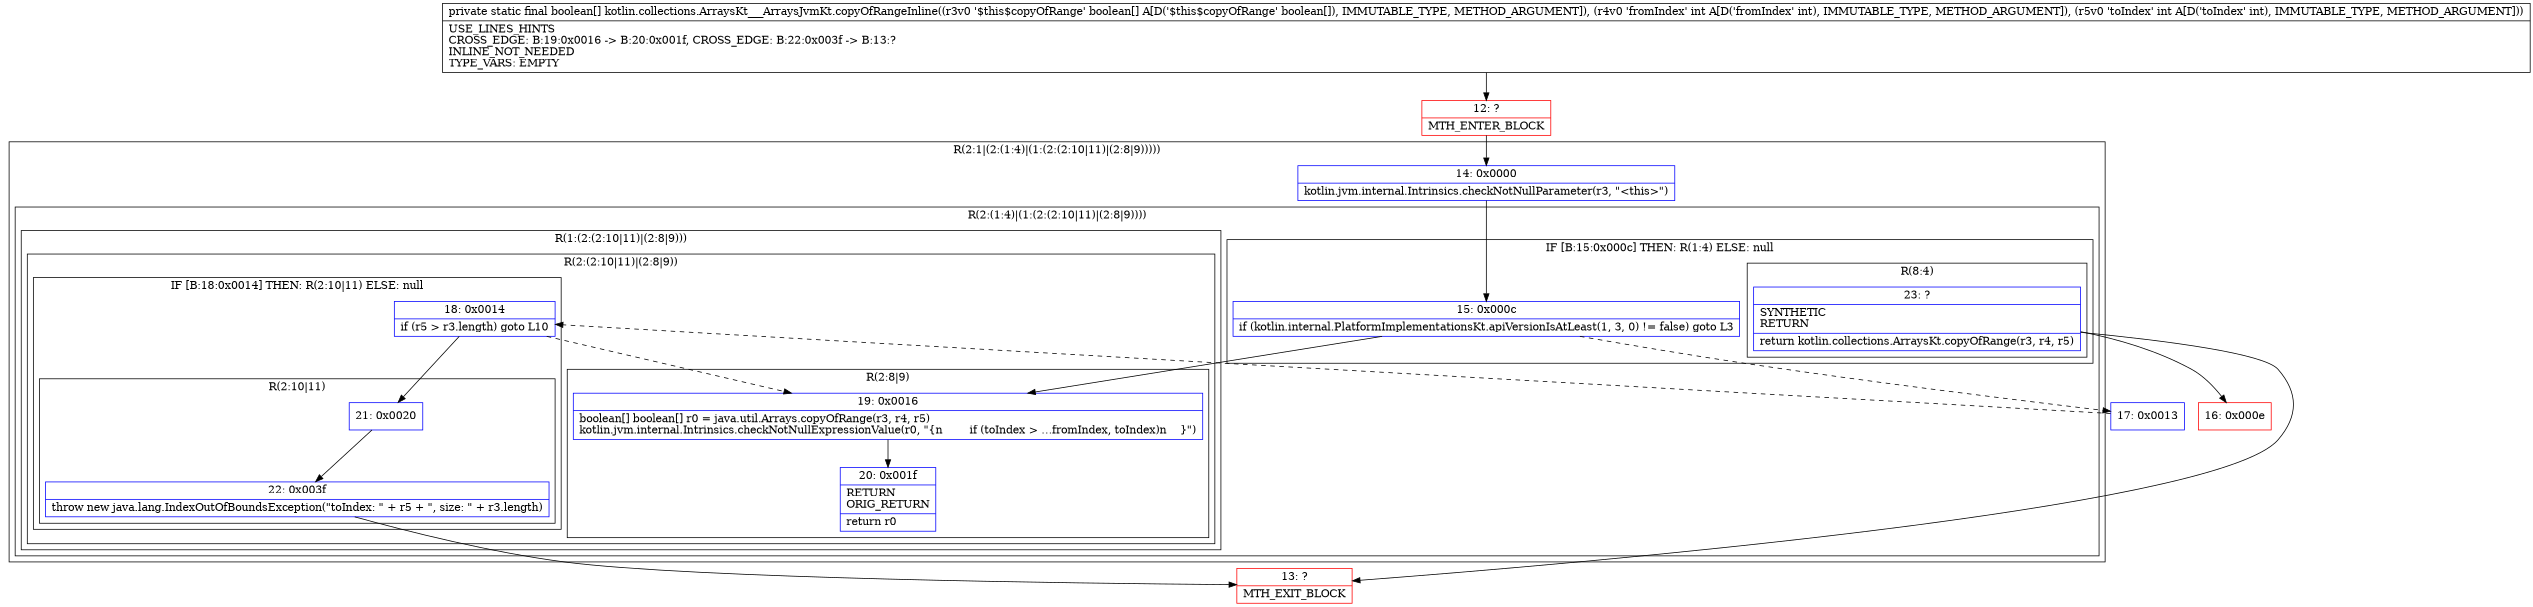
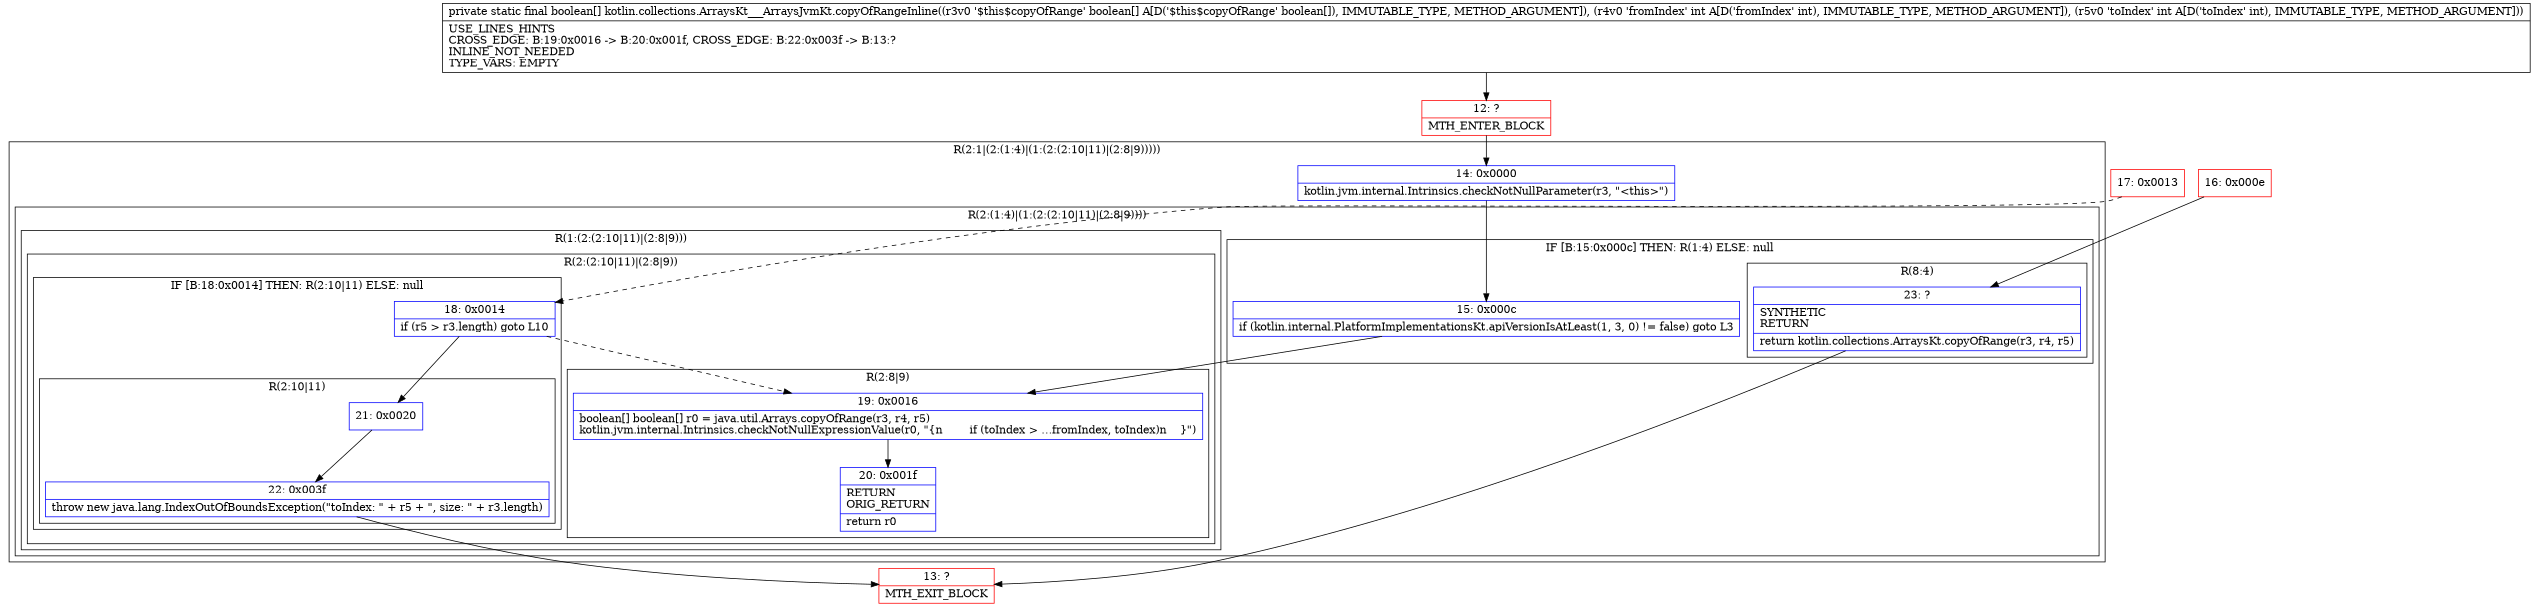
edge "23: ?" -> "16: 0x000e": reversed
edge "15: 0x000c" -> "17: 0x0013": removed
node "17: 0x0013": color blue -> red
